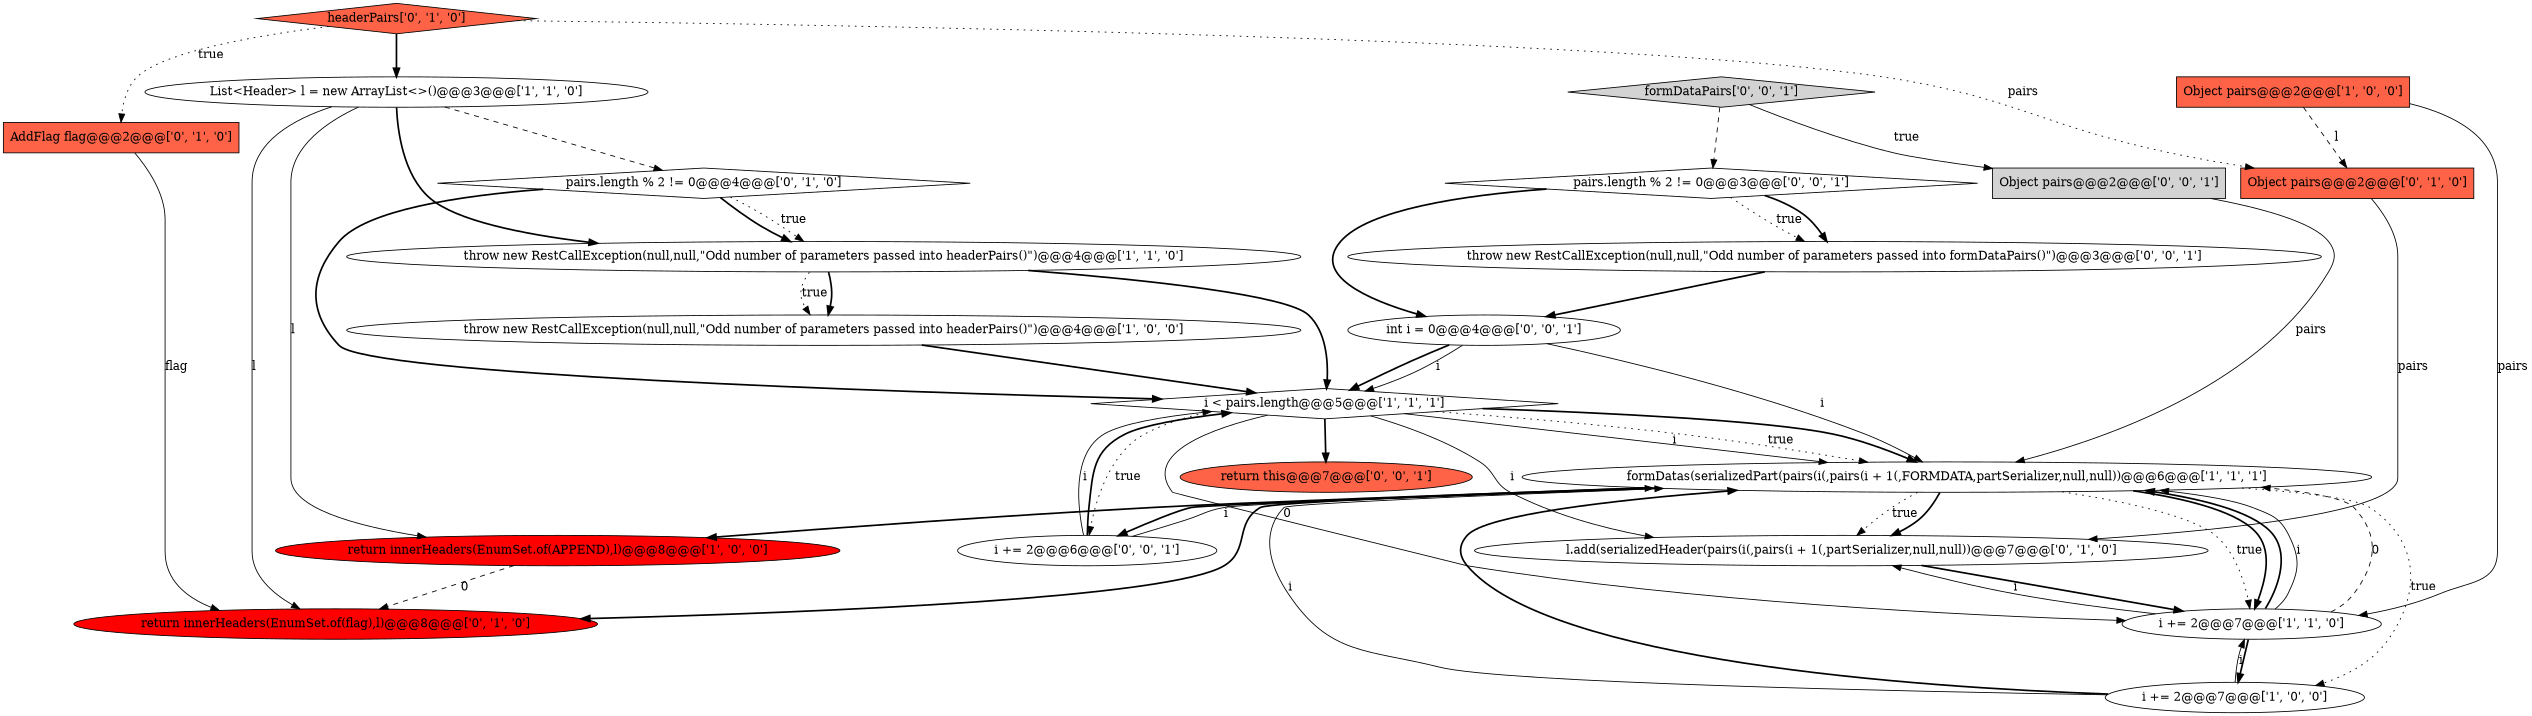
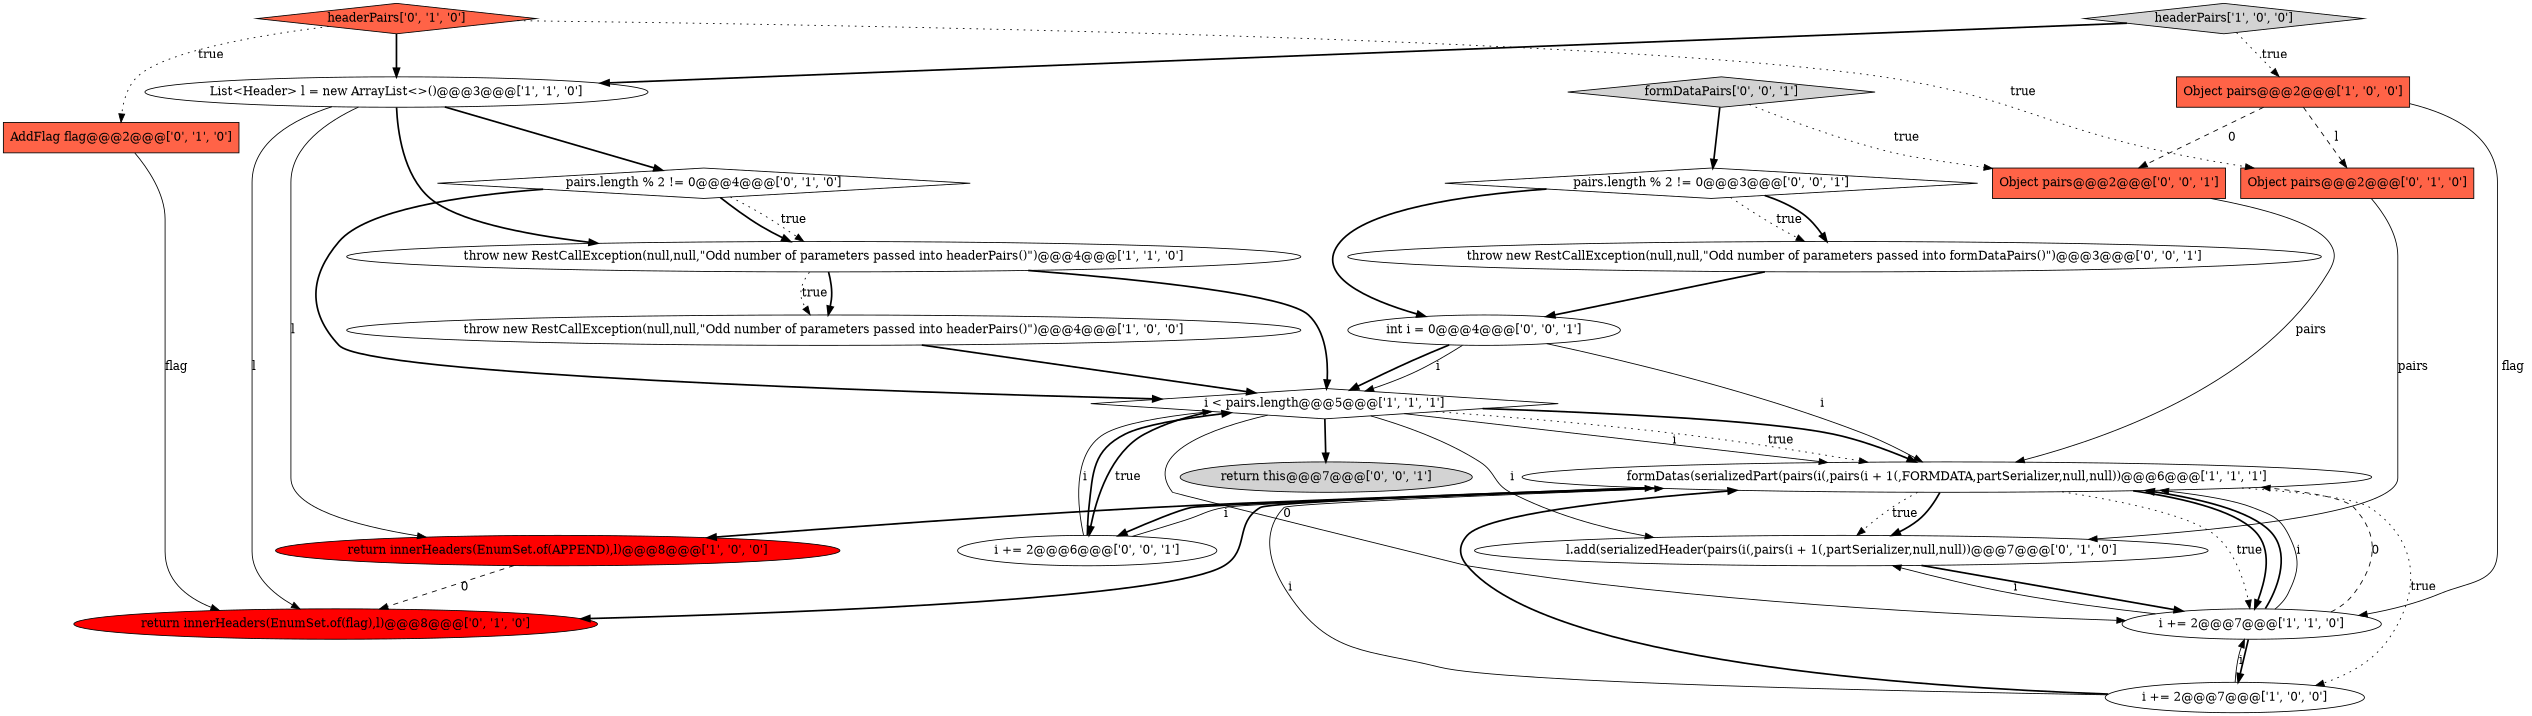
node "headerPairs['1', '0', '0']": added
edge "headerPairs['0', '1', '0']" -> "Object pairs@@@2@@@['0', '1', '0']": label "pairs" -> "true"
edge "formDataPairs['0', '0', '1']" -> "pairs.length % 2 != 0@@@3@@@['0', '0', '1']": style dashed -> bold
edge "Object pairs@@@2@@@['1', '0', '0']" -> "Object pairs@@@2@@@['0', '0', '1']": added, label "0"
edge "List<Header> l = new ArrayList<>()@@@3@@@['1', '1', '0']" -> "pairs.length % 2 != 0@@@4@@@['0', '1', '0']": style dashed -> bold
edge "formDataPairs['0', '0', '1']" -> "Object pairs@@@2@@@['0', '0', '1']": style solid -> dotted
node "Object pairs@@@2@@@['0', '0', '1']": fillcolor lightgray -> tomato
edge "Object pairs@@@2@@@['1', '0', '0']" -> "i += 2@@@7@@@['1', '1', '0']": label "pairs" -> "flag"
edge "i < pairs.length@@@5@@@['1', '1', '1']" -> "i += 2@@@6@@@['0', '0', '1']": style dotted -> bold
node "return this@@@7@@@['0', '0', '1']": fillcolor tomato -> lightgray
